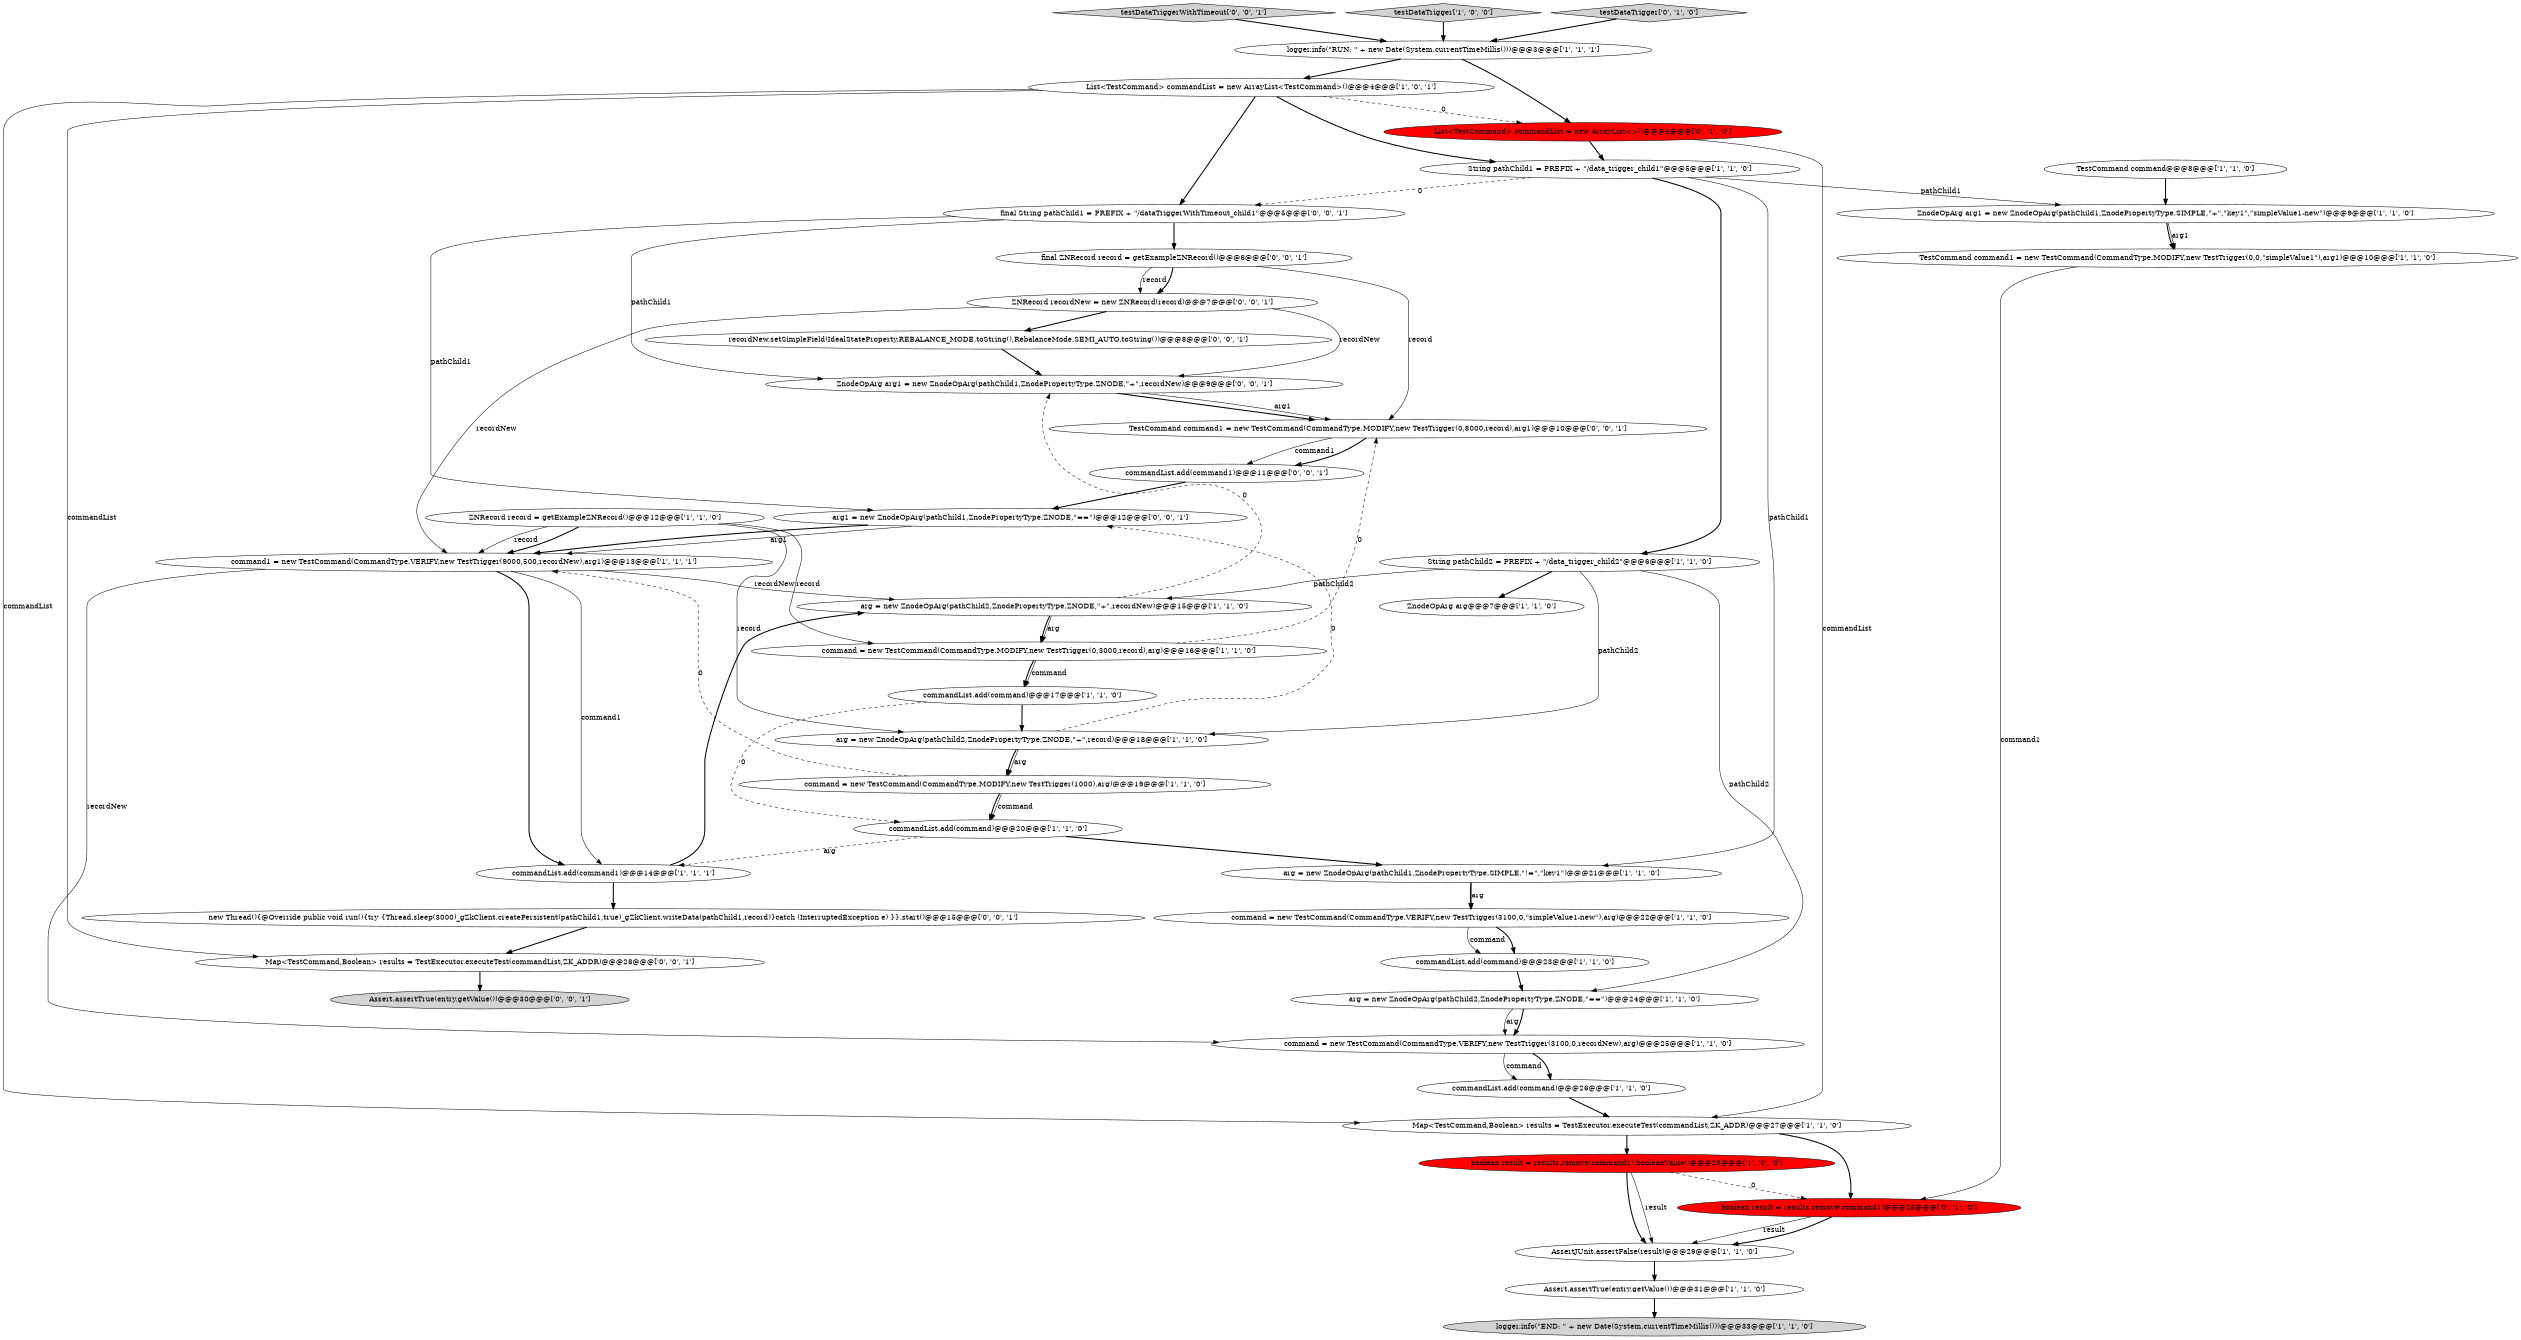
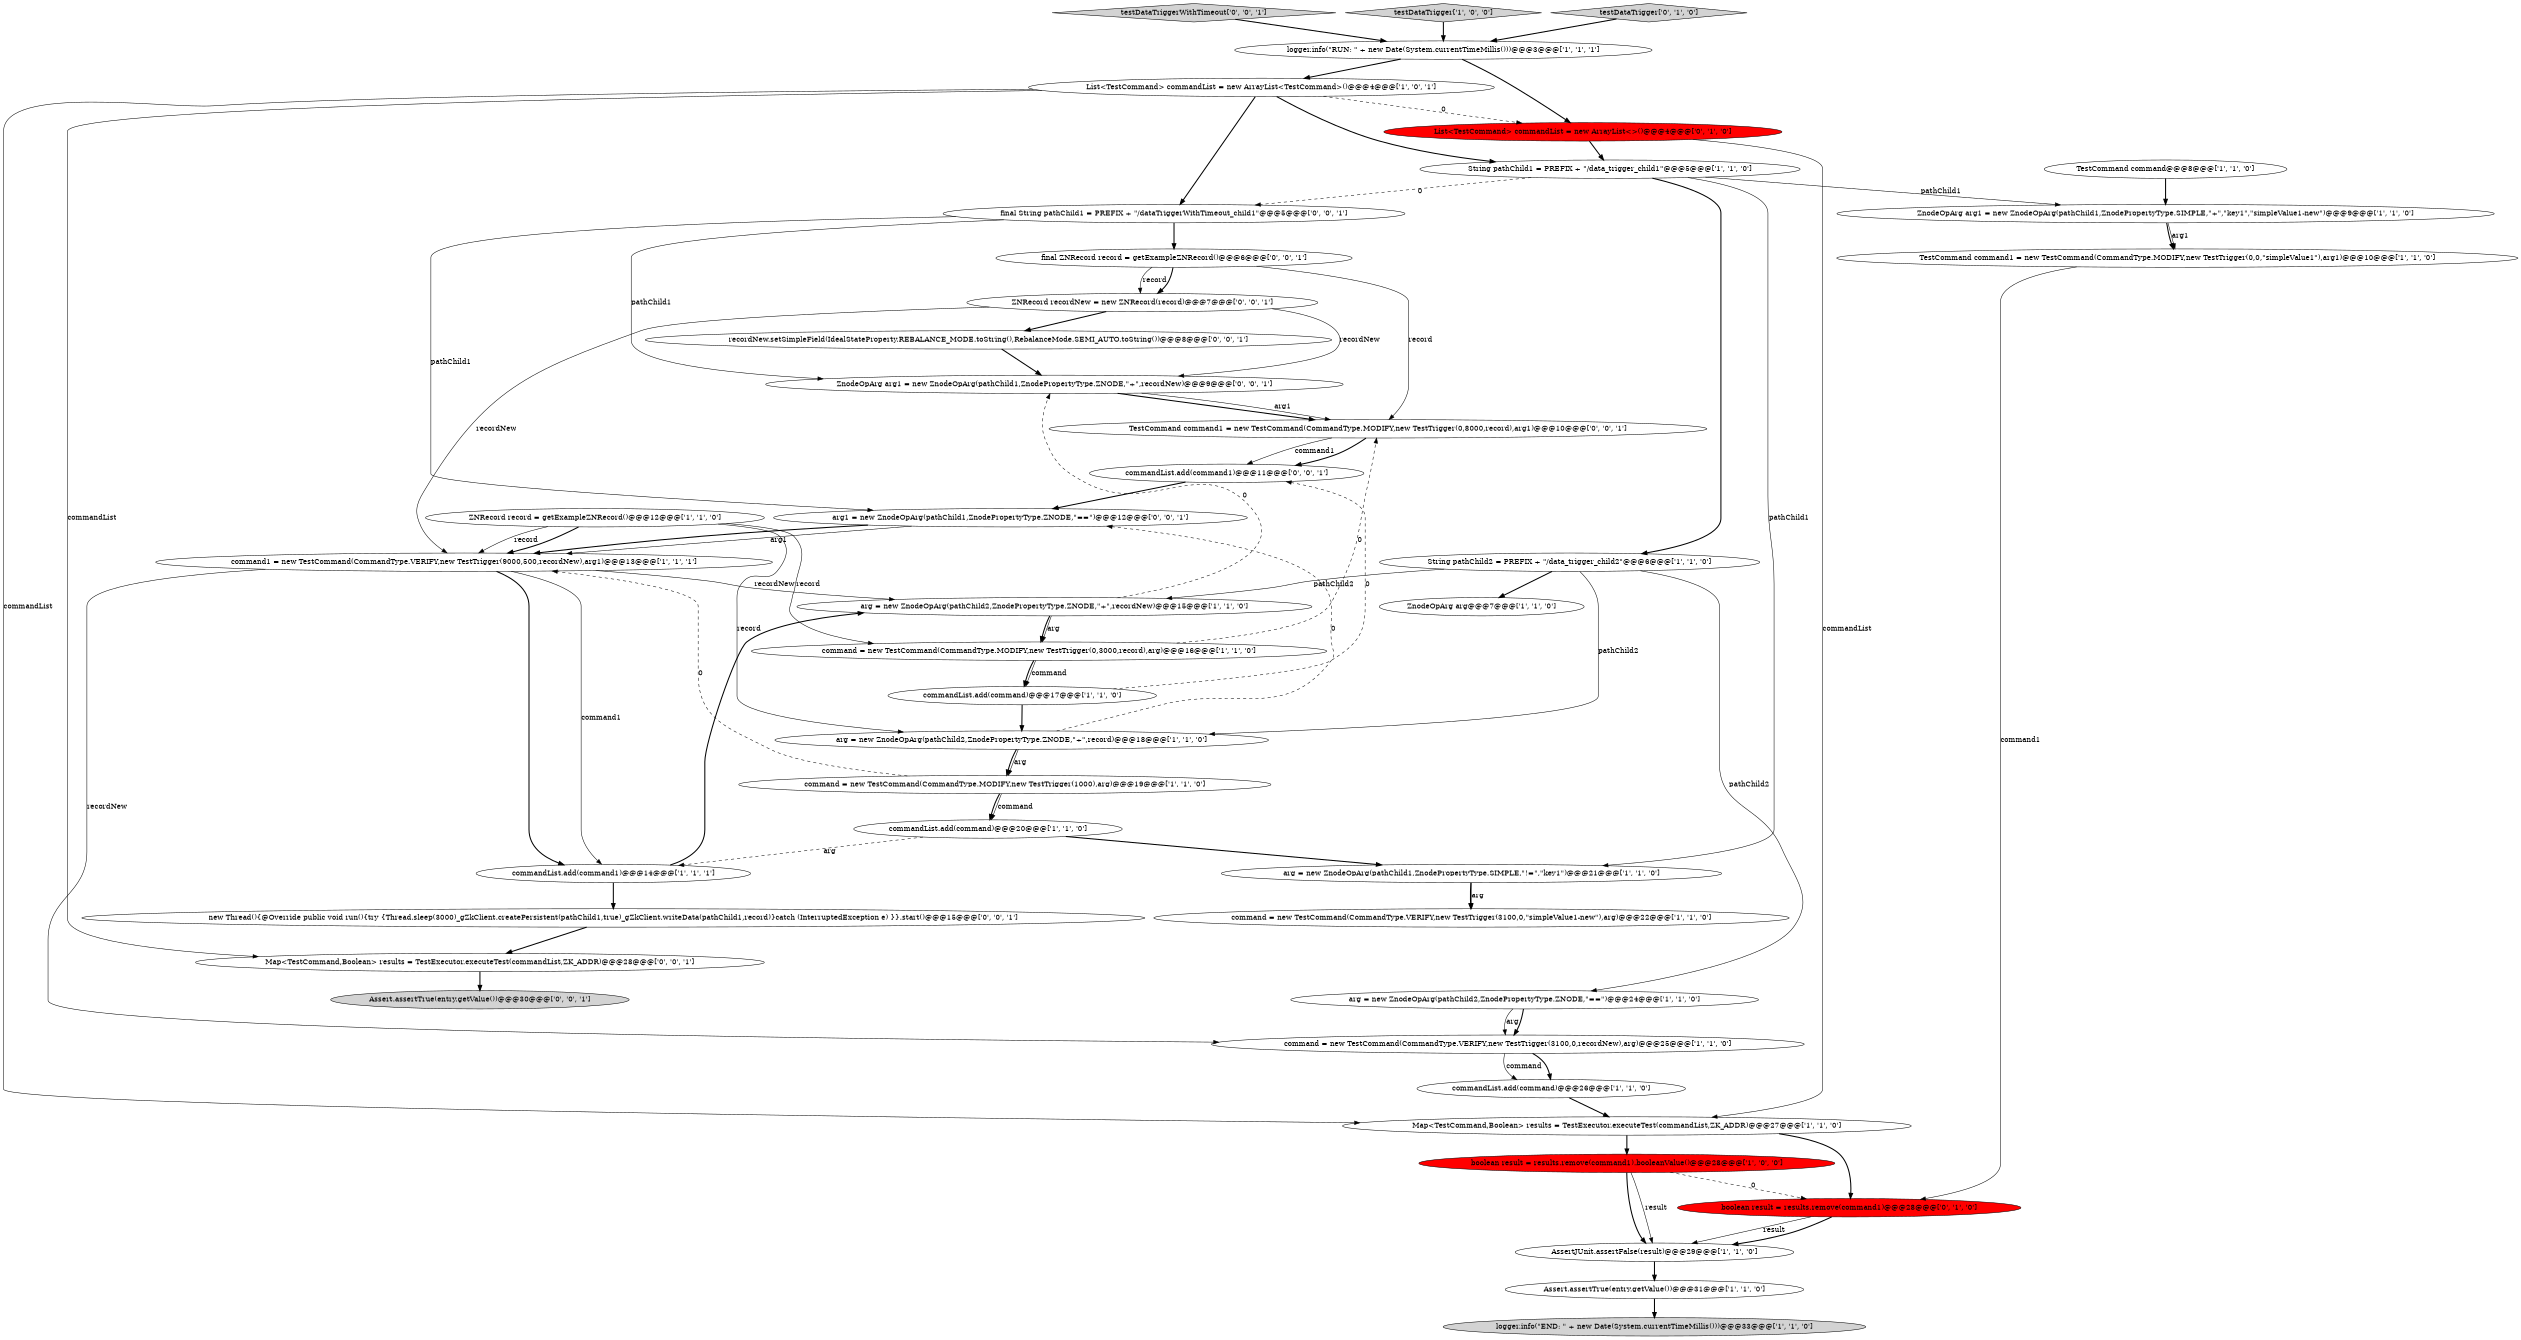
edge "commandList.add(command)@@@17@@@['1', '1', '0']" -> "commandList.add(command)@@@20@@@['1', '1', '0']": now "commandList.add(command)@@@17@@@['1', '1', '0']" -> "commandList.add(command1)@@@11@@@['0', '0', '1']"
node "commandList.add(command)@@@23@@@['1', '1', '0']": removed
